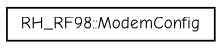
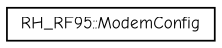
node "RH_RF98::ModemConfig": label "RH_RF98::ModemConfig" -> "RH_RF95::ModemConfig"
